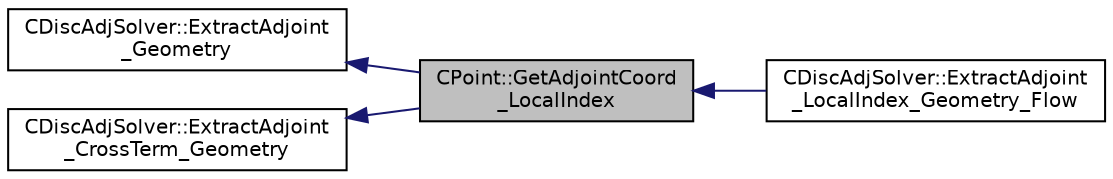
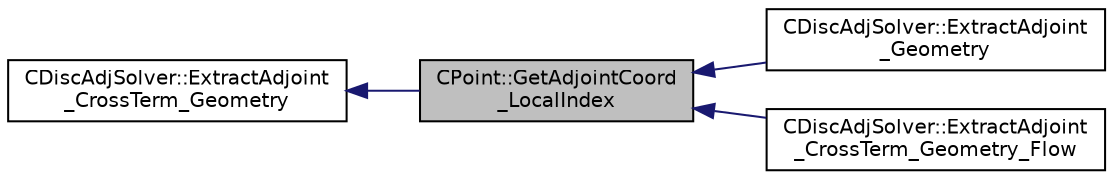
edge "CPoint::GetAdjointCoord _LocalIndex" -> "CDiscAdjSolver::ExtractAdjoint _Geometry": reversed
node "CDiscAdjSolver::ExtractAdjoint _LocalIndex_Geometry_Flow": label "CDiscAdjSolver::ExtractAdjoint _LocalIndex_Geometry_Flow" -> "CDiscAdjSolver::ExtractAdjoint _CrossTerm_Geometry_Flow"
